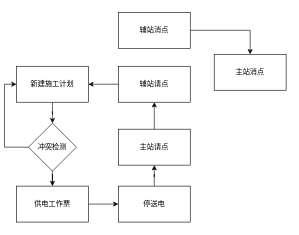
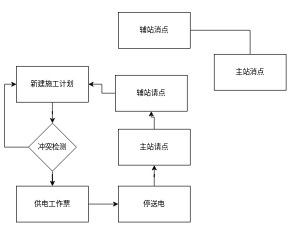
edge "辅站消点" -> "主站消点": arrowhead classic -> none
node "辅站请点": moved (155, 84) -> (152, 93)
